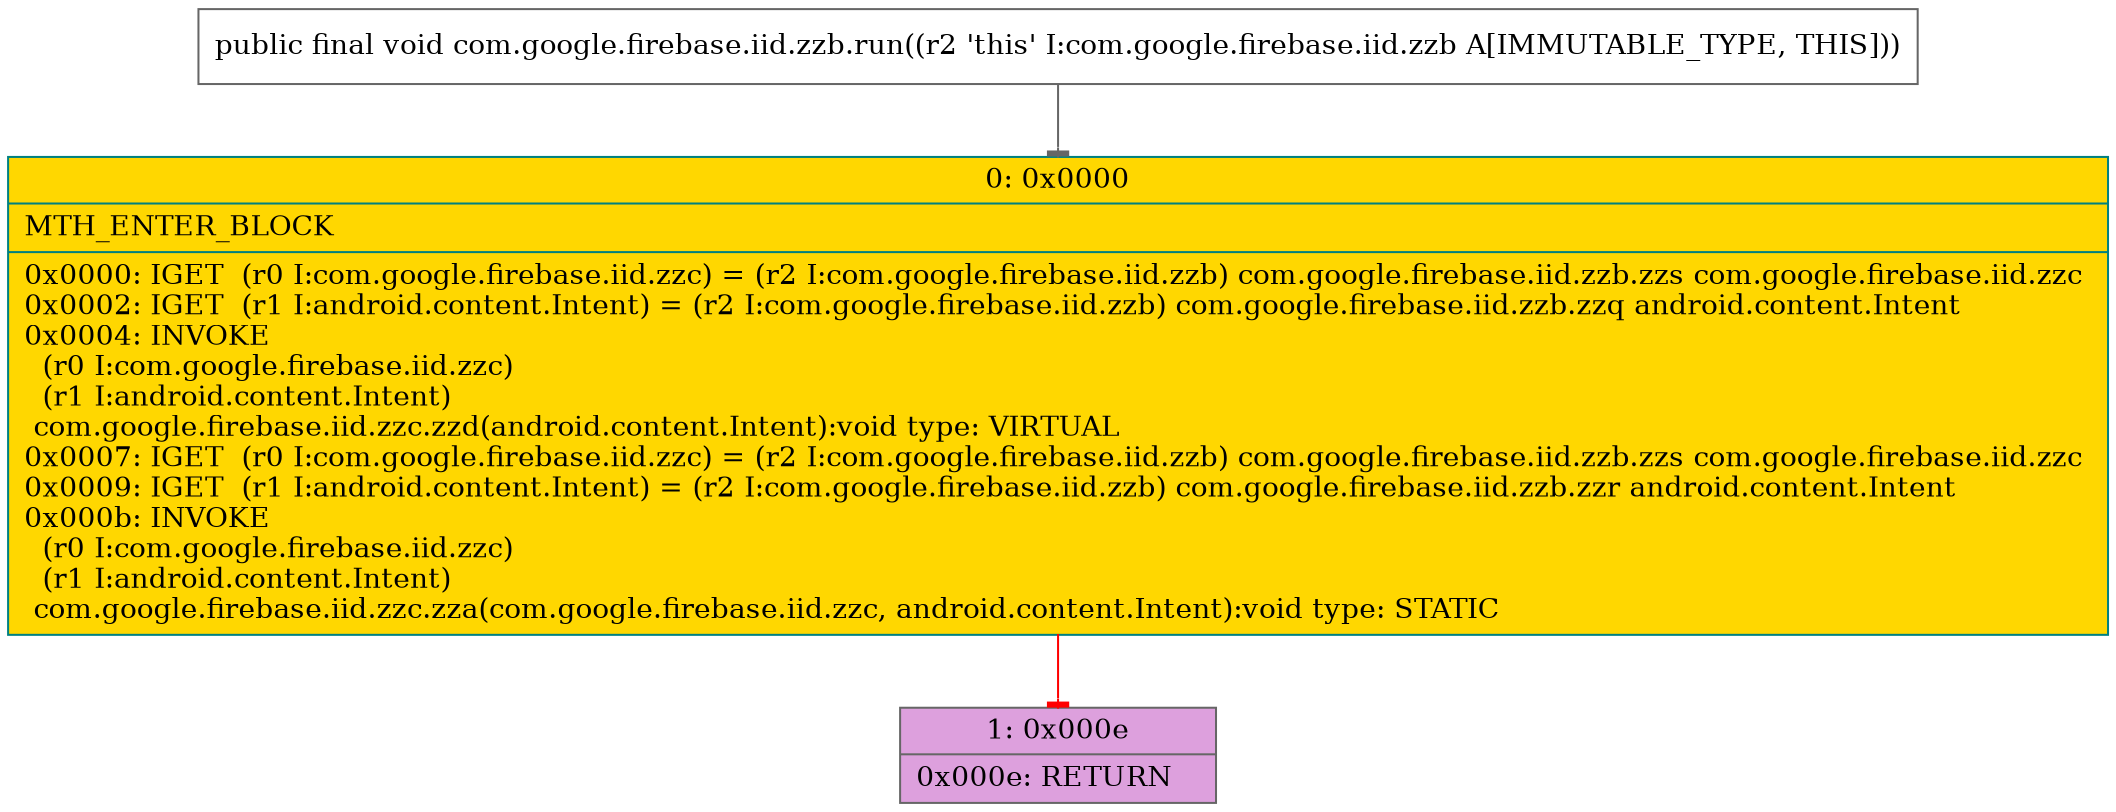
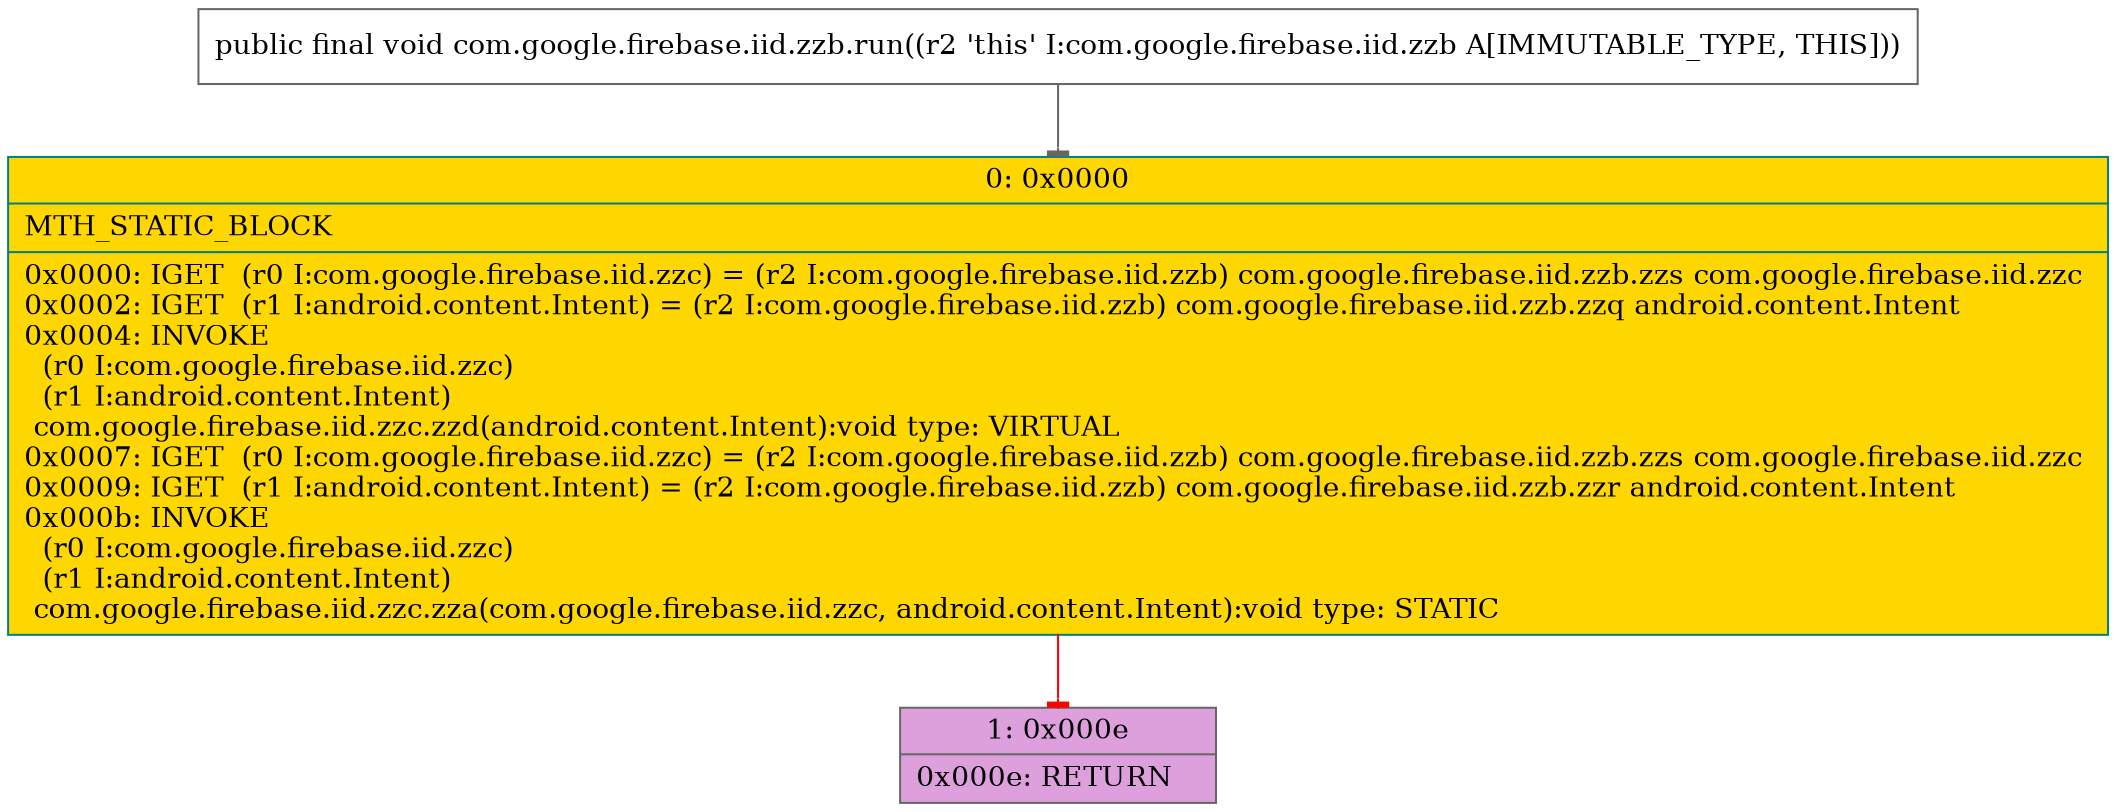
node "0: 0x0000": text "MTH_ENTER_BLOCK" -> "MTH_STATIC_BLOCK"
